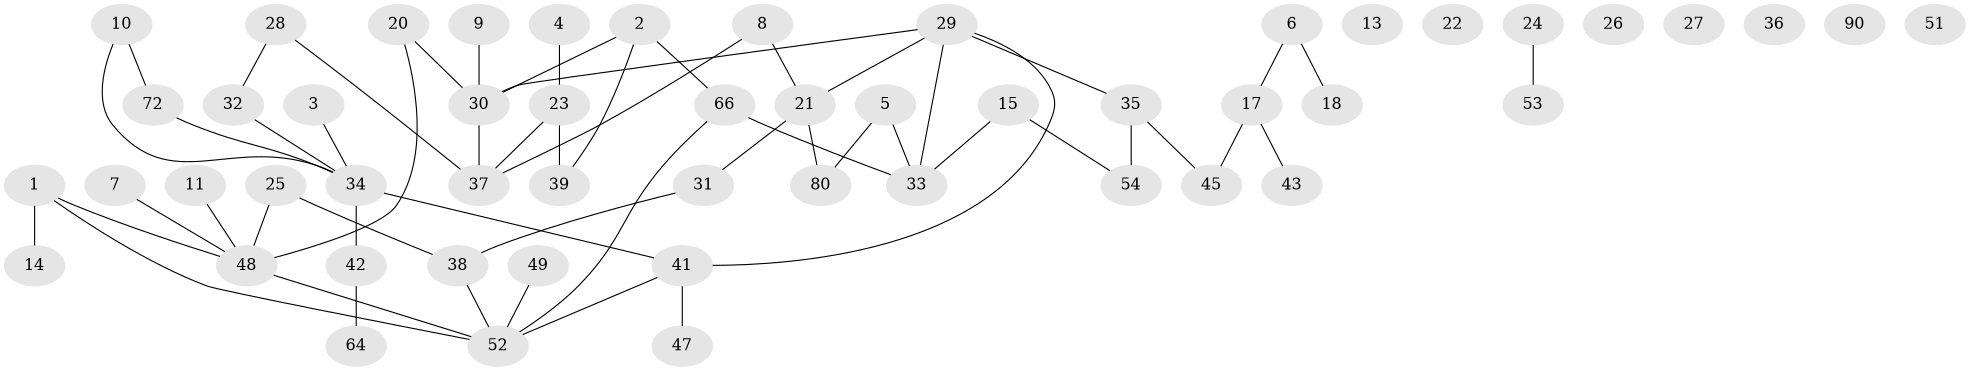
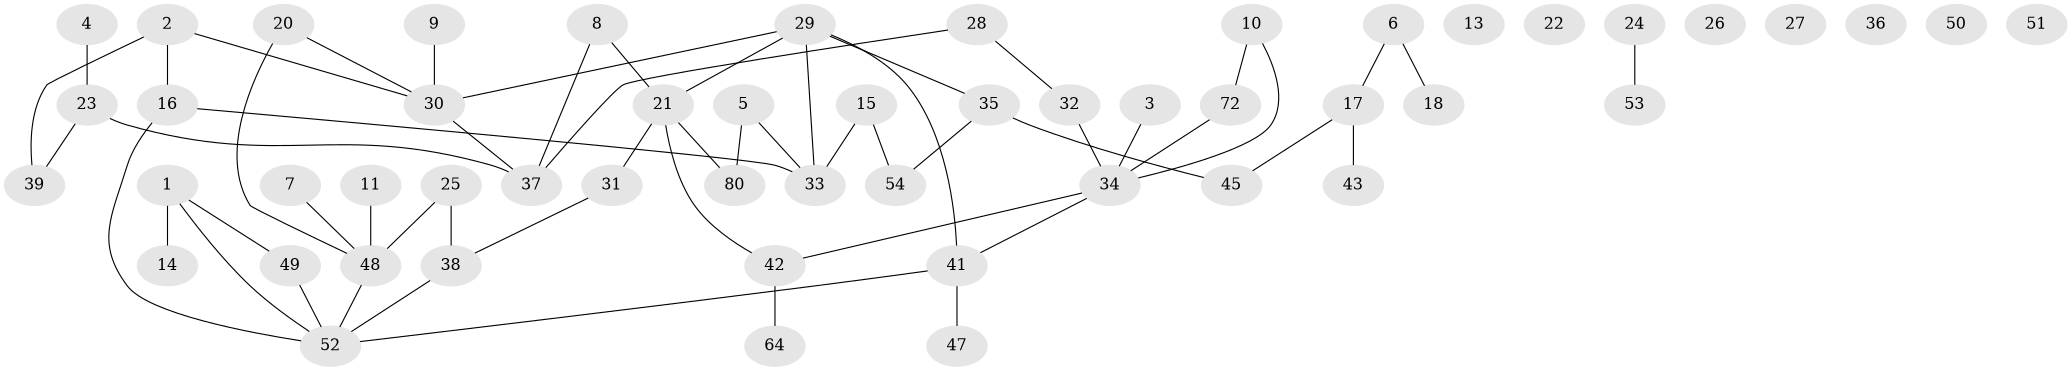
node "90": label "90" -> "50"
node "66": label "66" -> "16"
edge "21" -- "42": added
edge "1" -- "48": now "1" -- "49"
